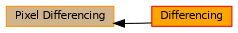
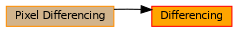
edge "Differencing" -> "Pixel Differencing": reversed
